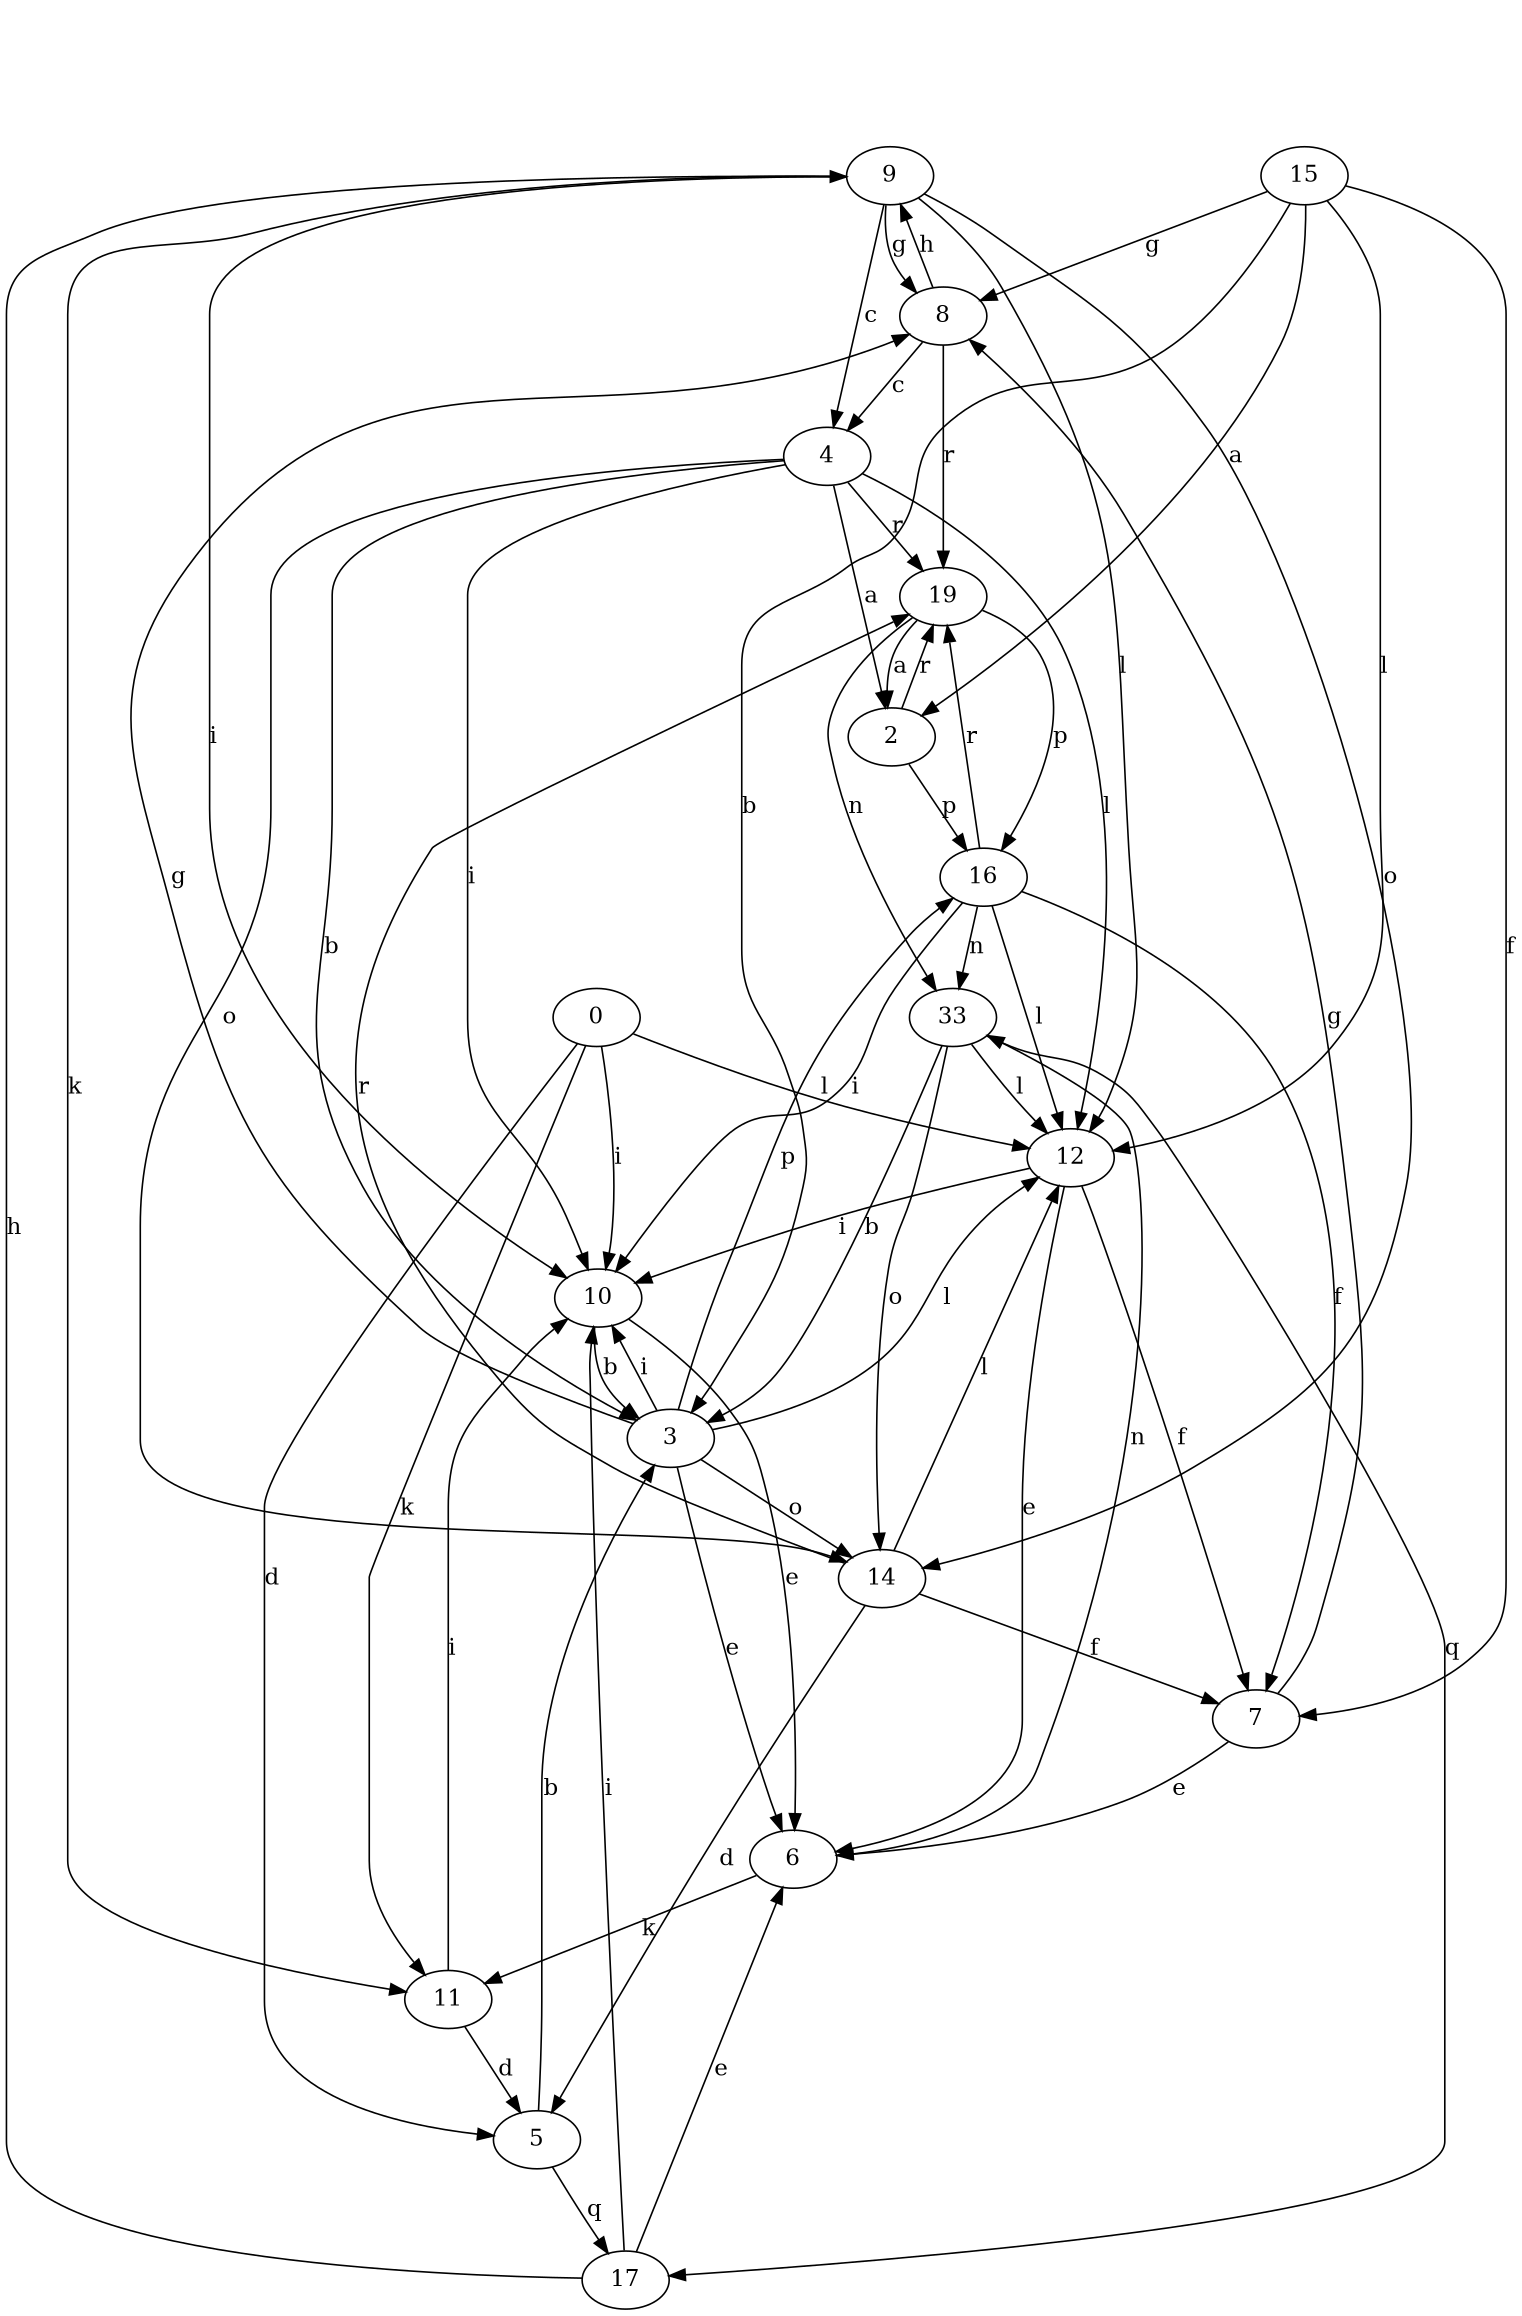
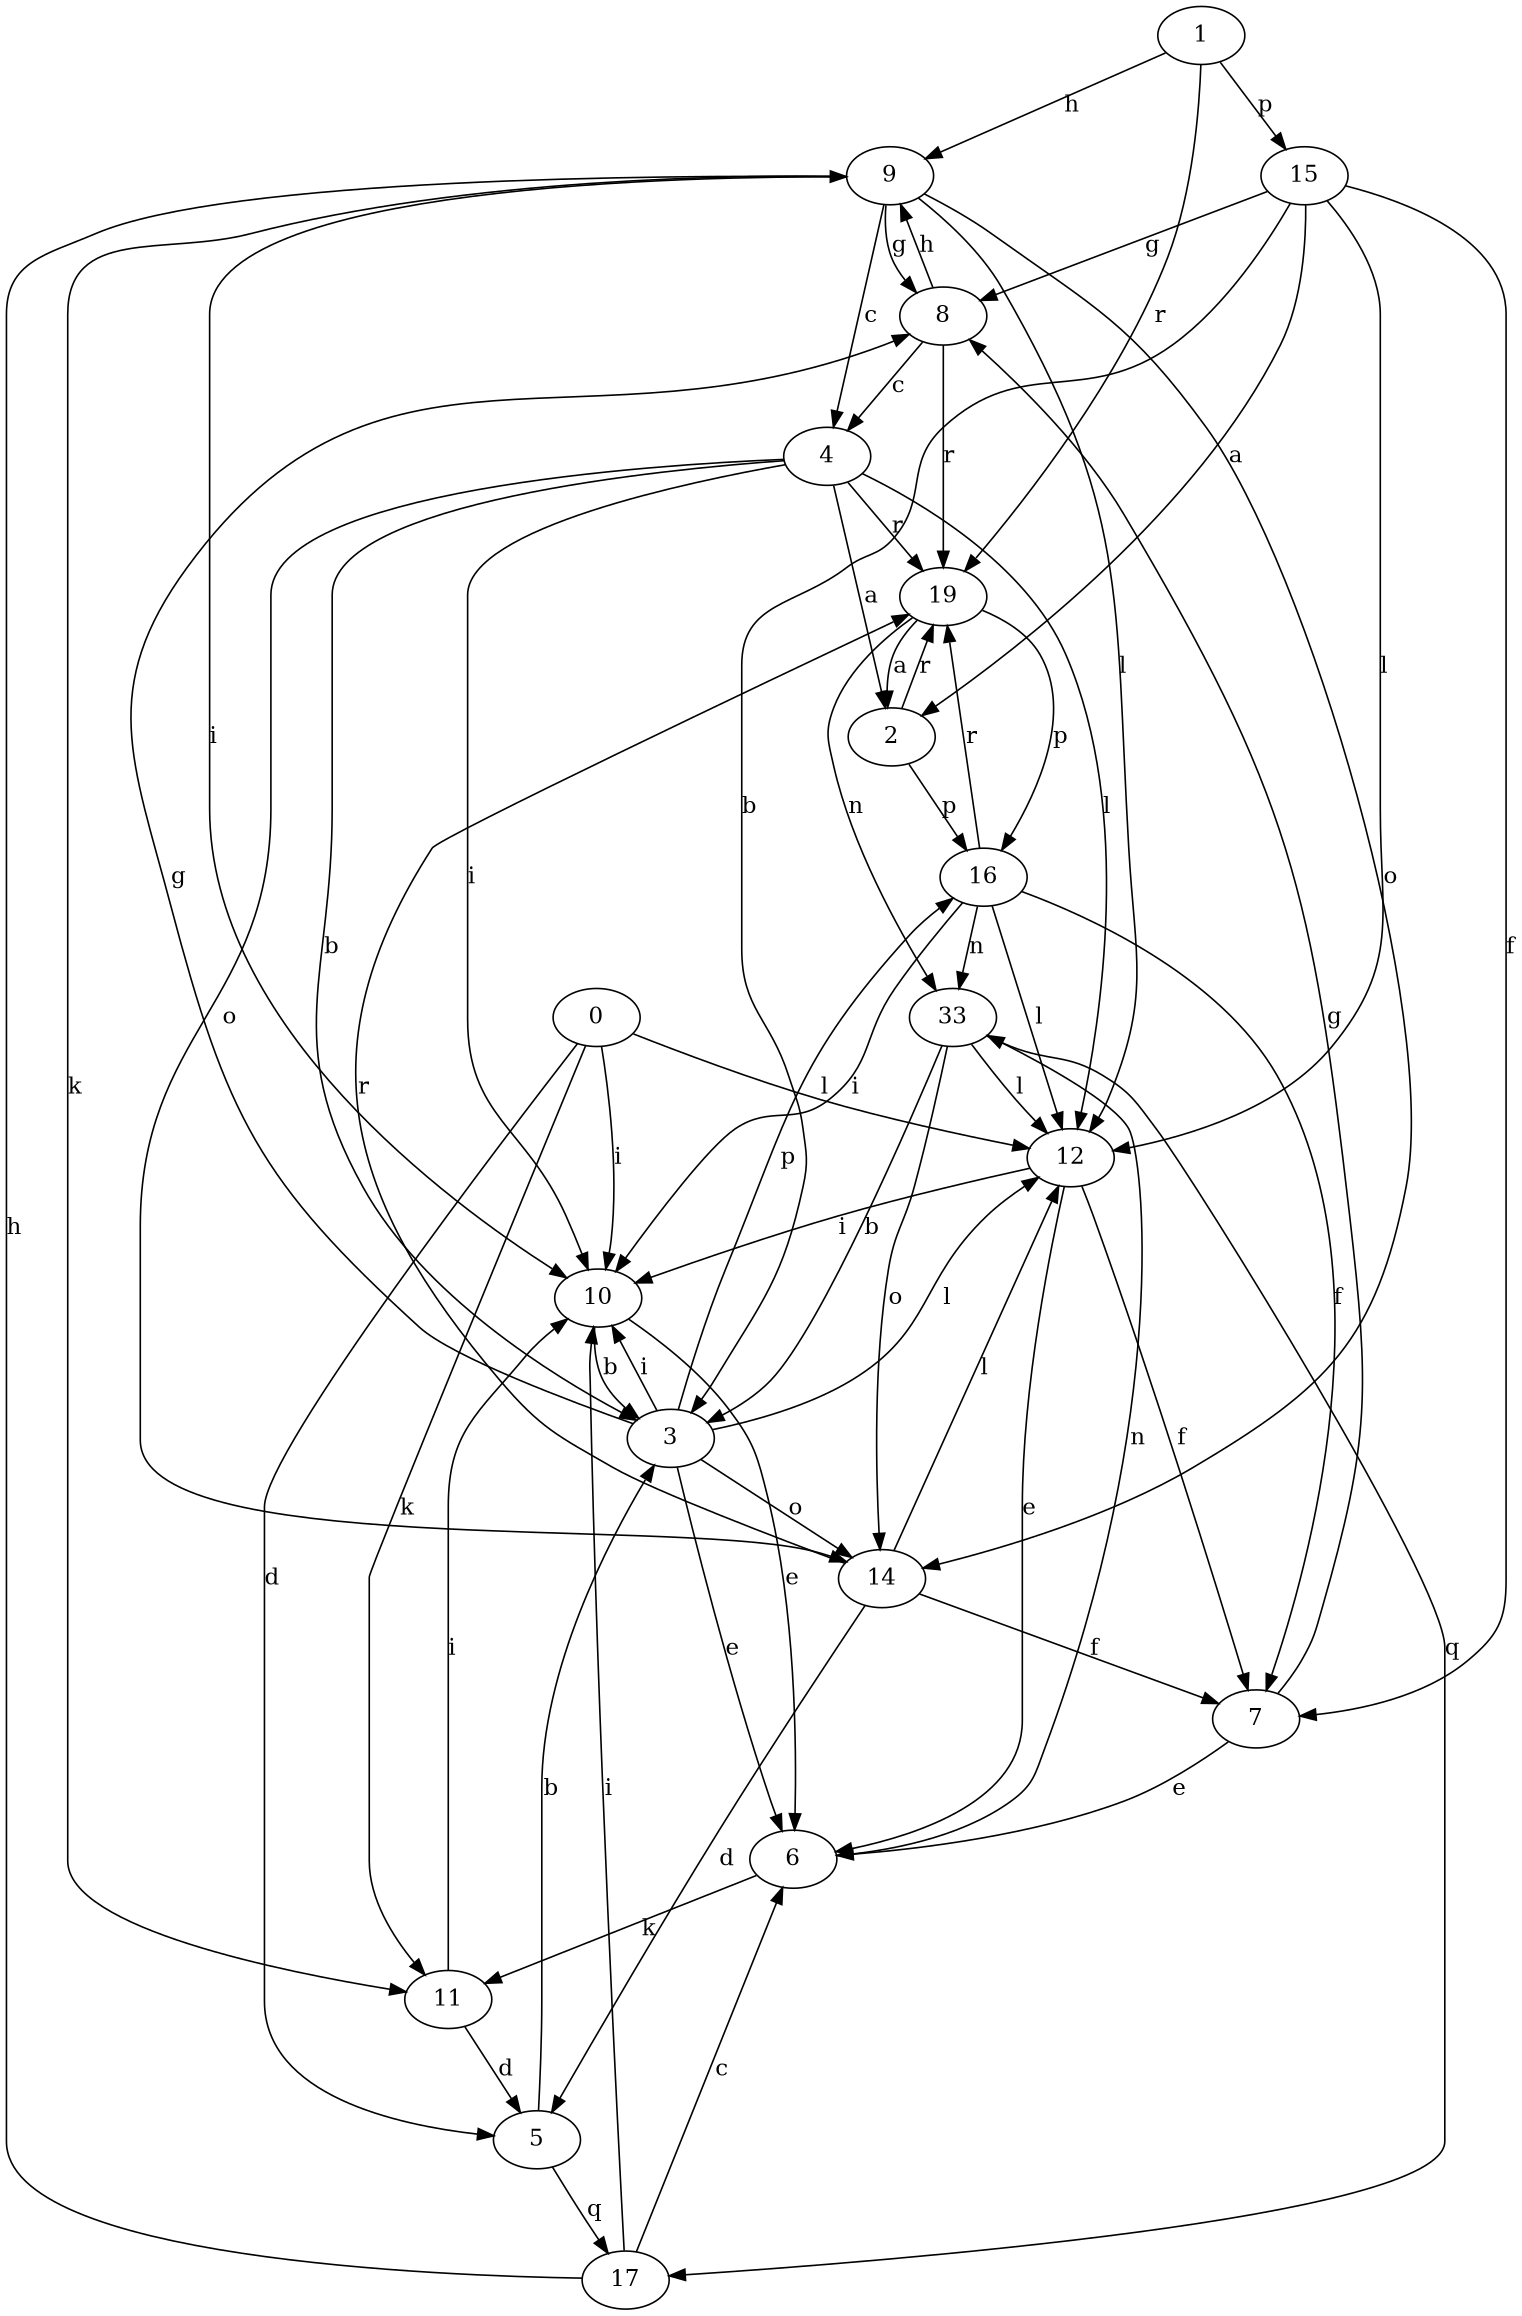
node "1": added
edge "17" -> "6": label "e" -> "c"
